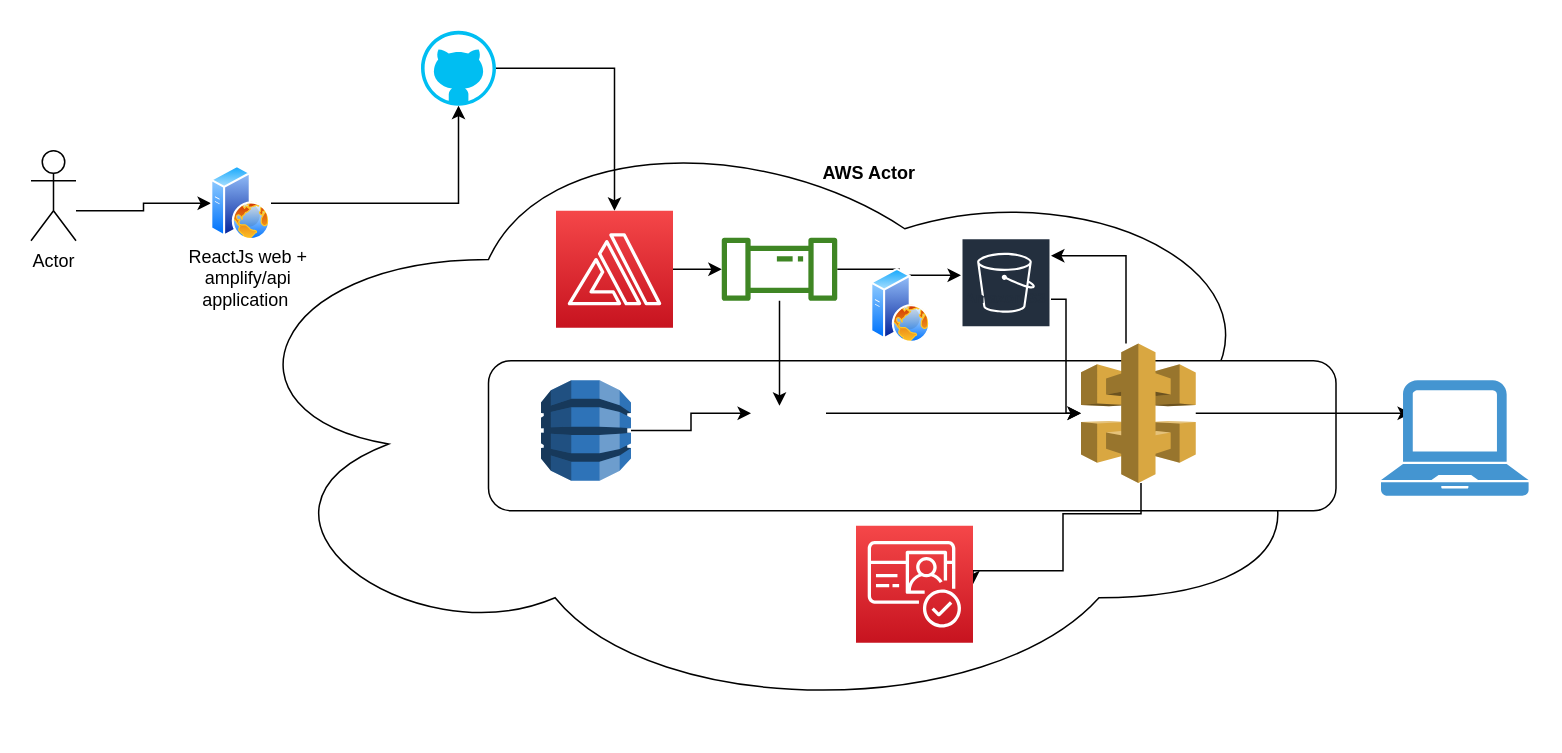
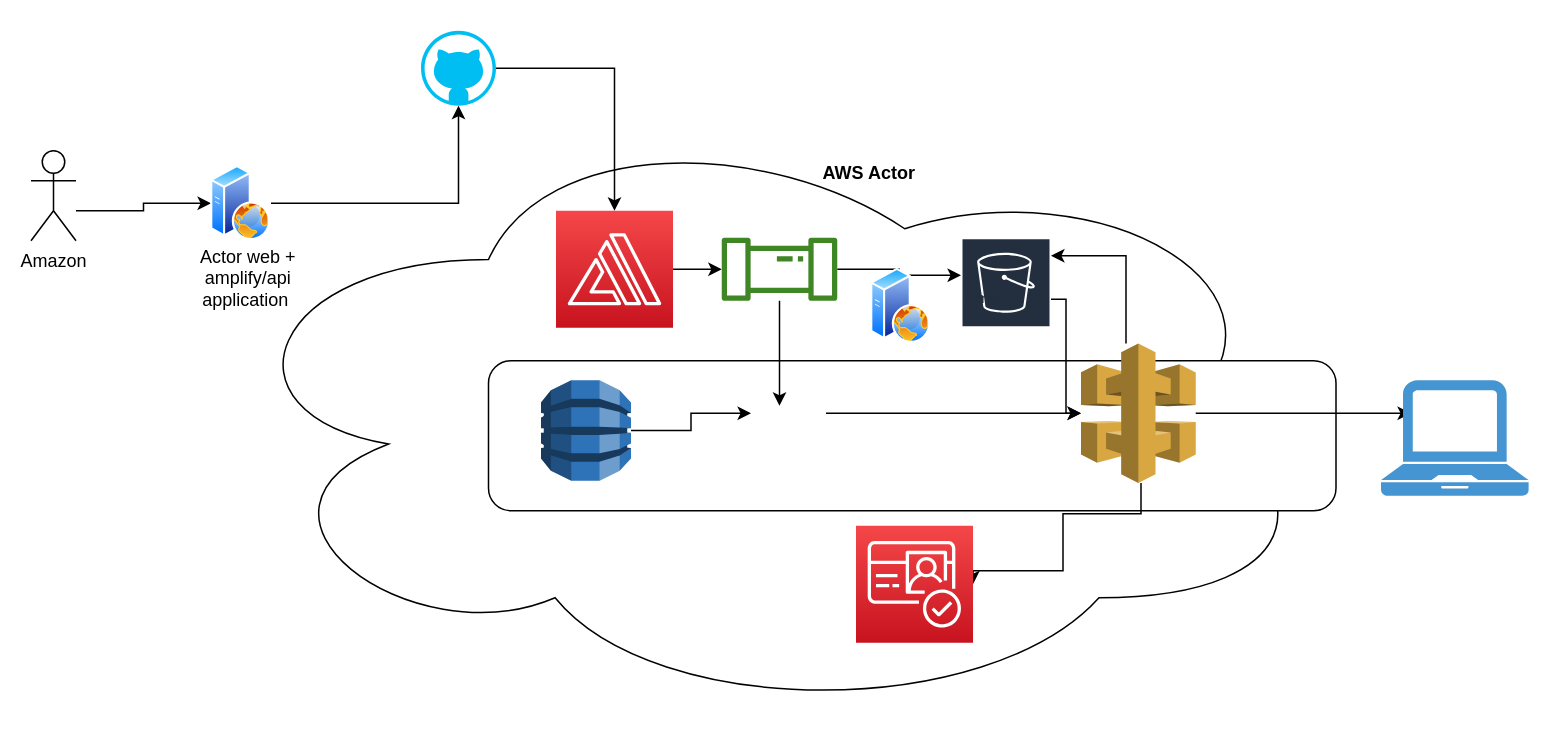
node "Actor": label "Actor" -> "Amazon"
node "ReactJs web + amplify/api application": label "ReactJs web + amplify/api application" -> "Actor web + amplify/api application"
